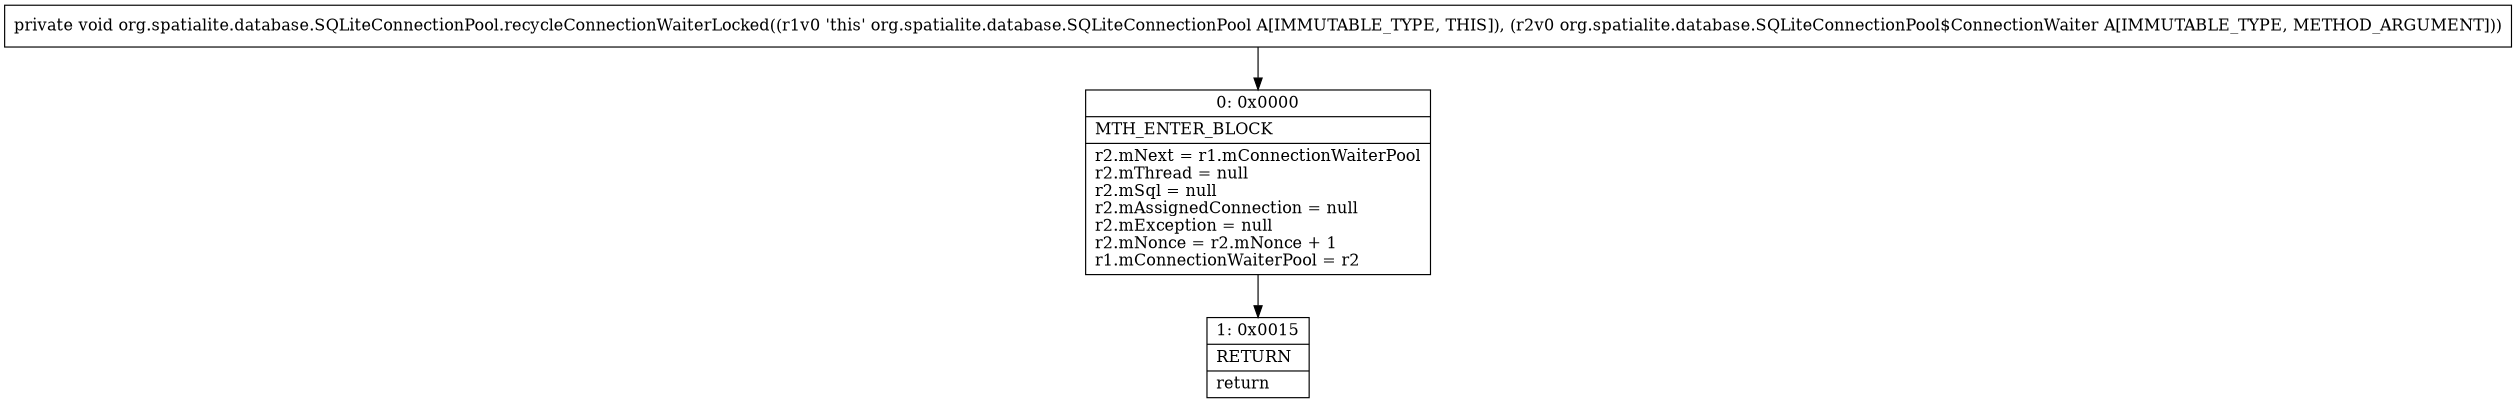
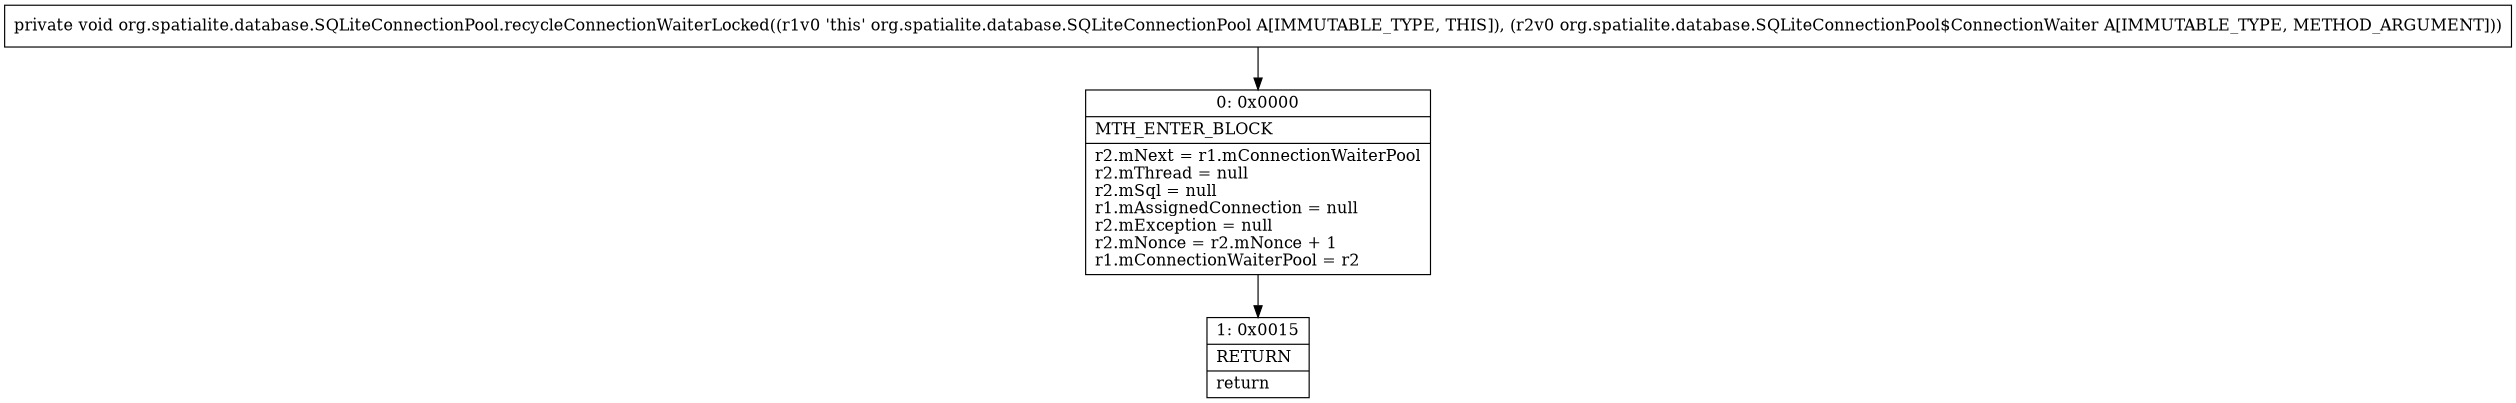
node "0: 0x0000": text "r2.mAssignedConnection = null" -> "r1.mAssignedConnection = null"
